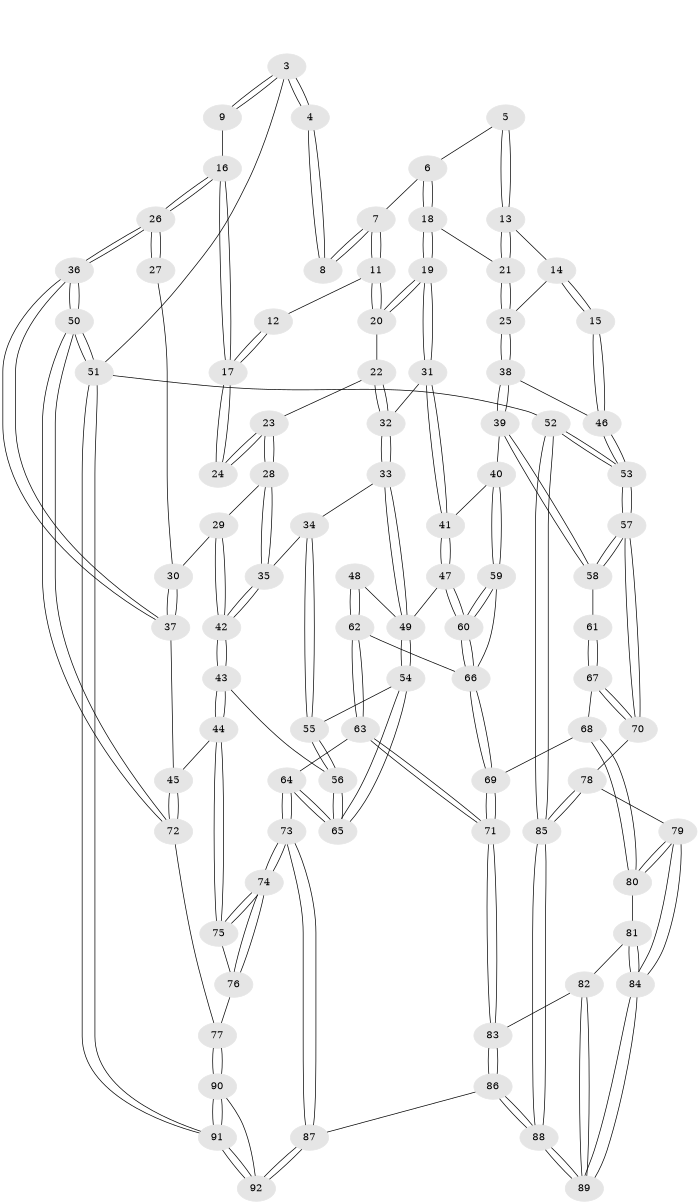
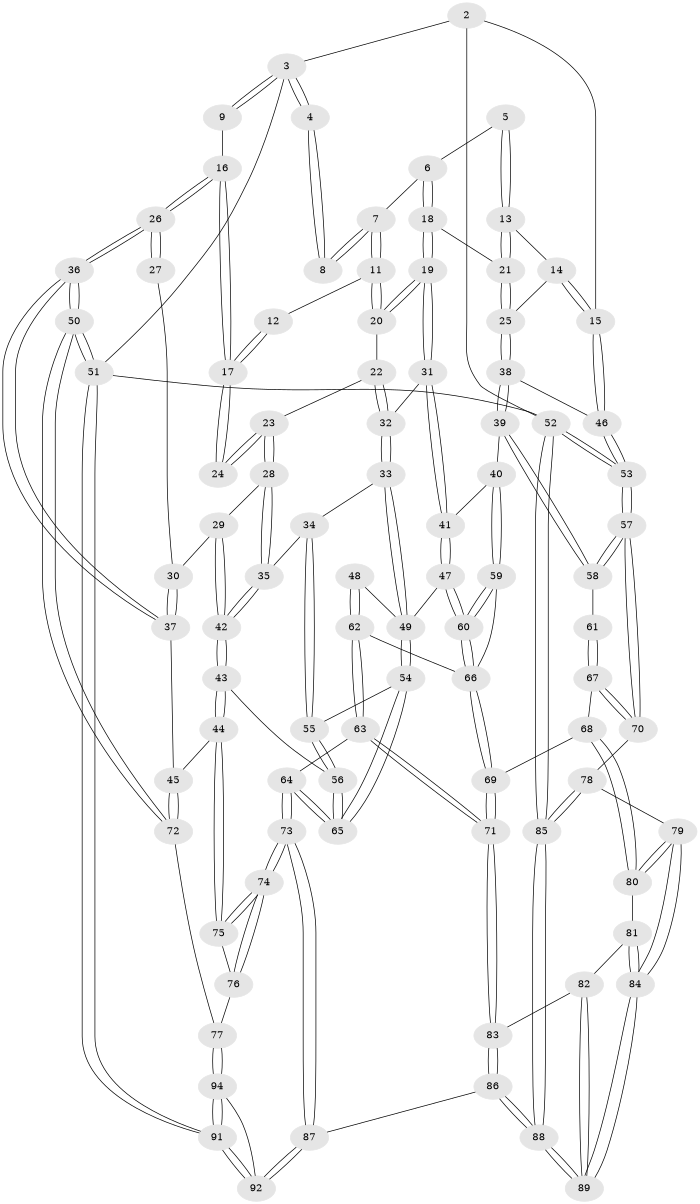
node "2": added
node "90": label "90" -> "94"
